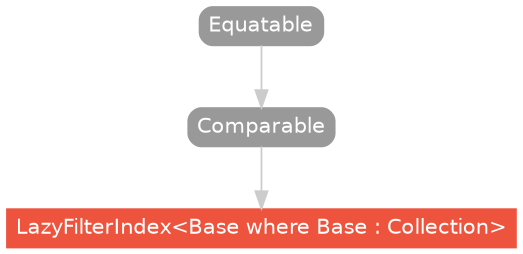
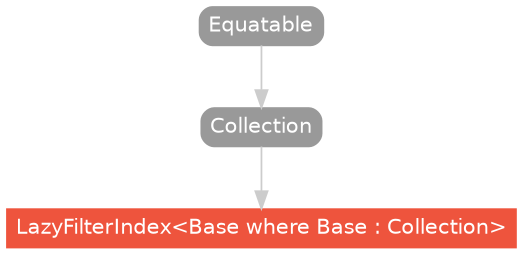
node "Comparable": label "Comparable" -> "Collection"
